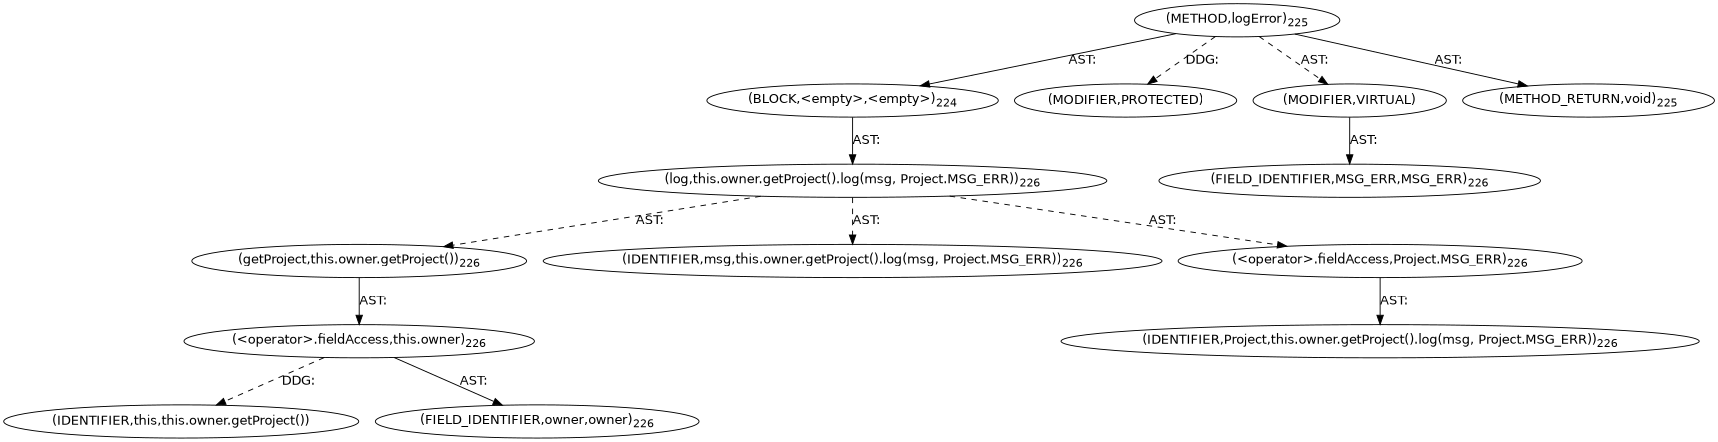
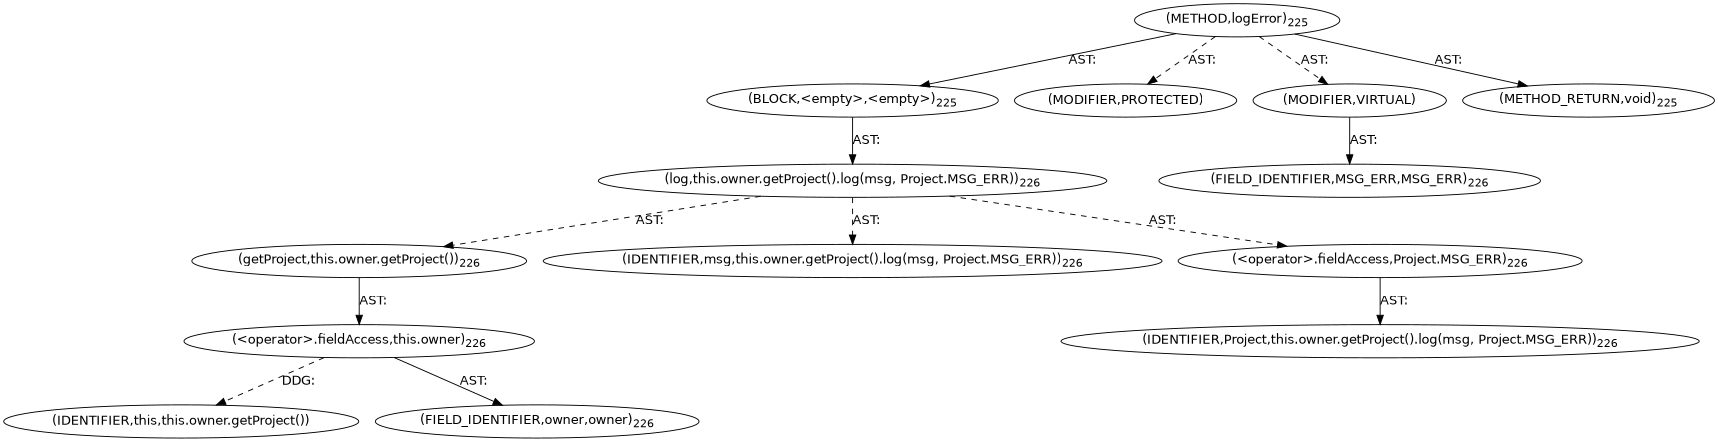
edge "(METHOD,logError)" -> "(MODIFIER,PROTECTED)": label "DDG: " -> "AST: "
node "(BLOCK,<empty>,<empty>)": text "224" -> "225"
